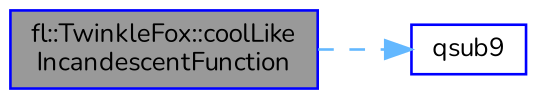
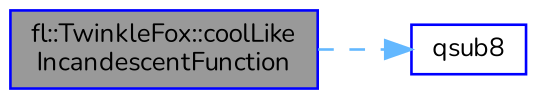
node "qsub9": label "qsub9" -> "qsub8"
